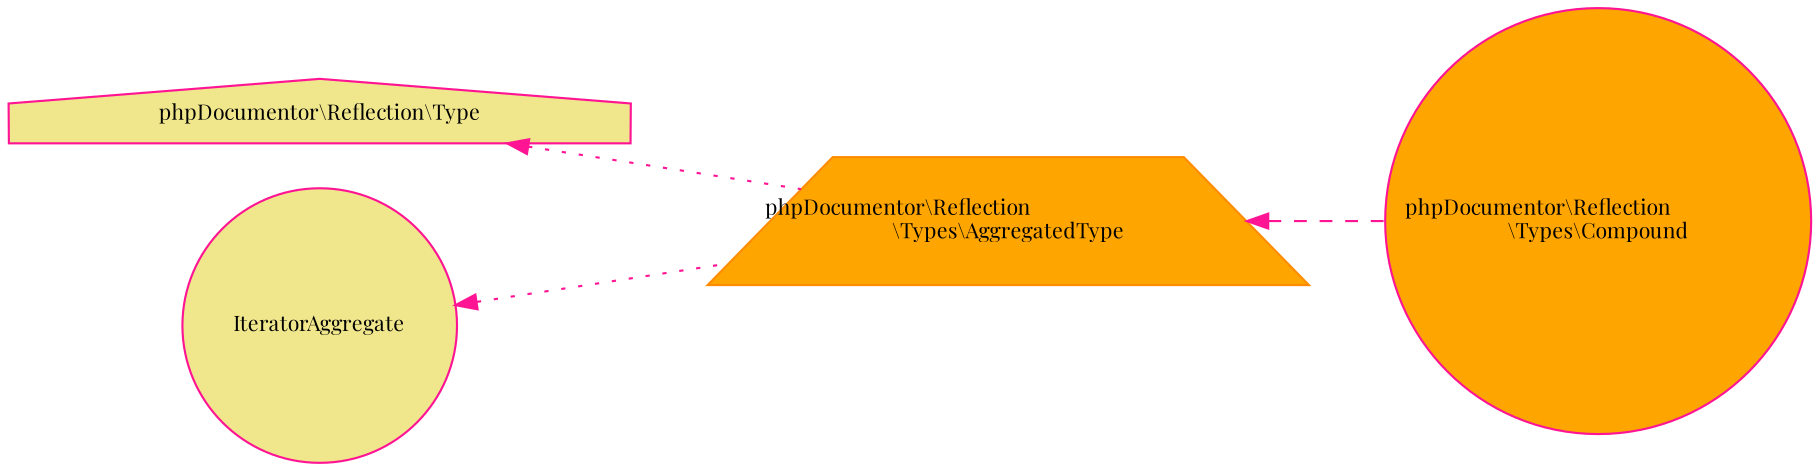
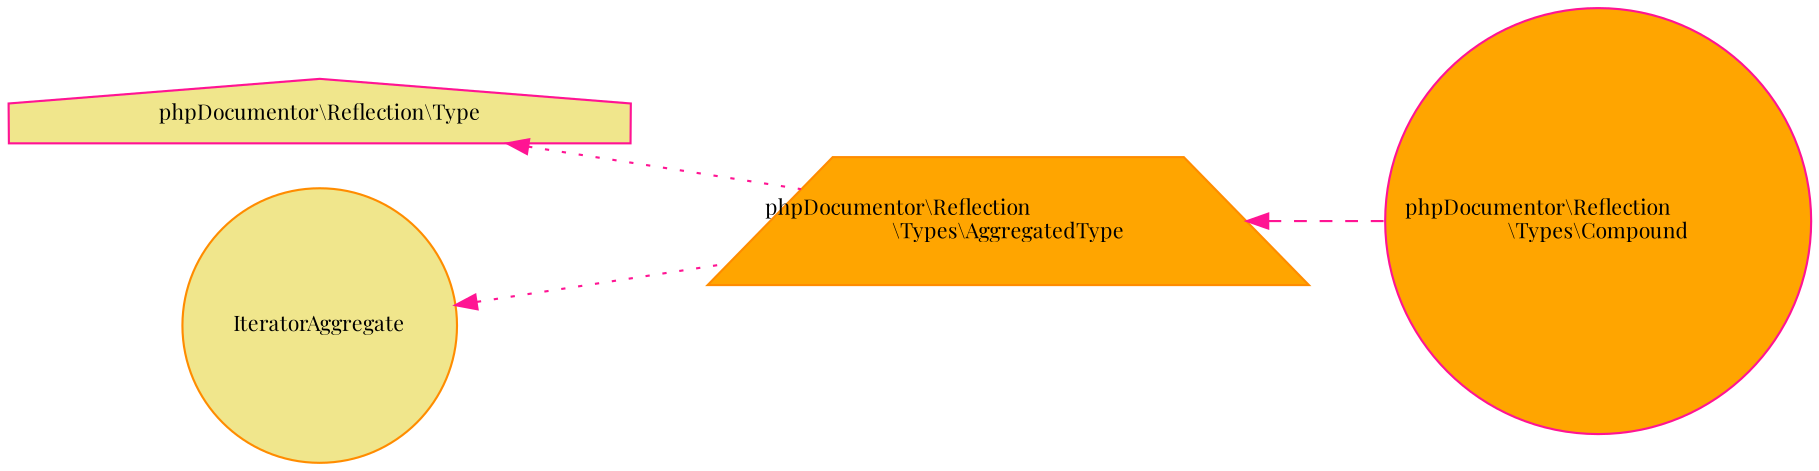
node "IteratorAggregate": color deeppink -> darkorange
